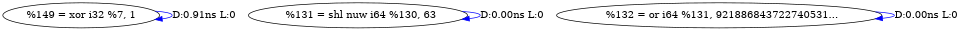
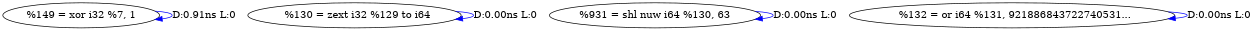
node "%130 = zext i32 %129 to i64": added
node "%131 = shl nuw i64 %130, 63": label "%131 = shl nuw i64 %130, 63" -> "%931 = shl nuw i64 %130, 63"
